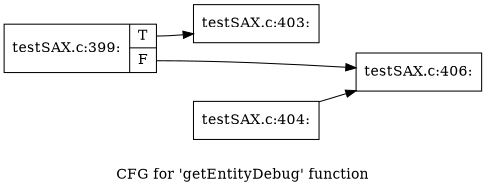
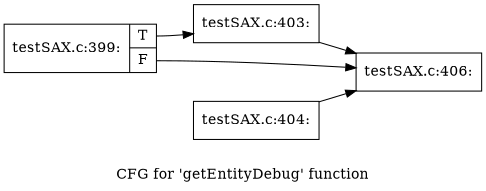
edge "testSAX.c:403:" -> "testSAX.c:406:": added
